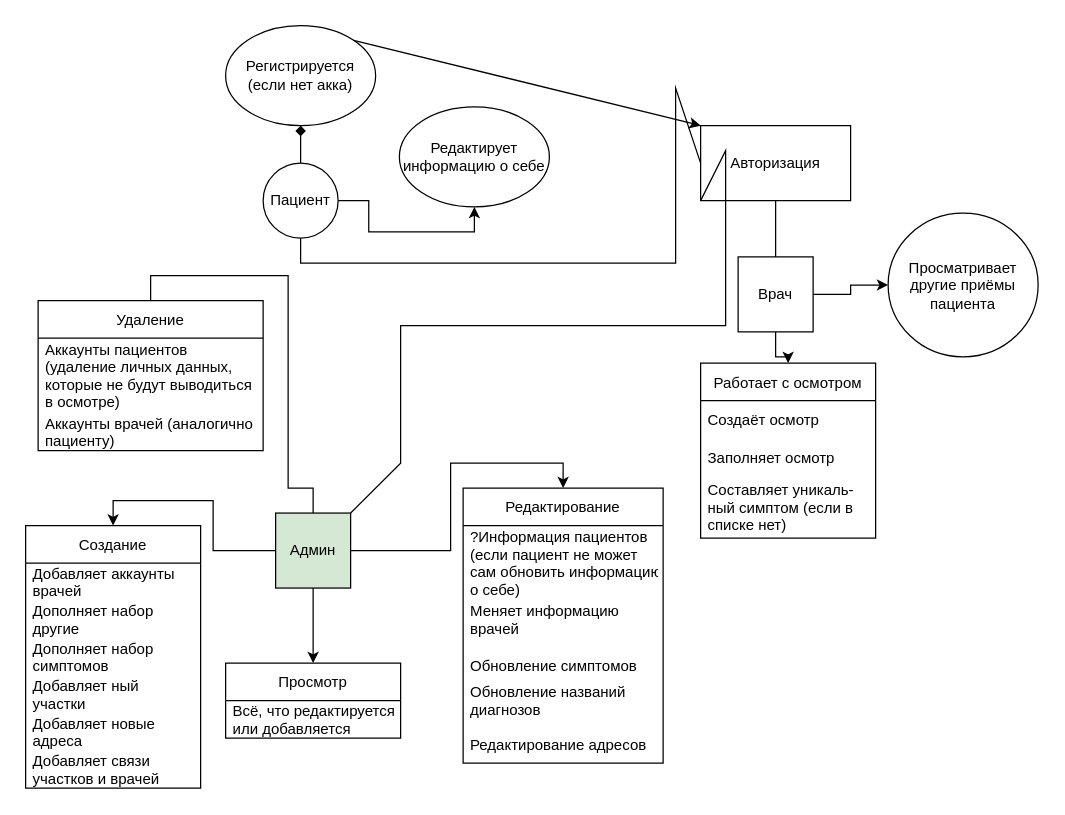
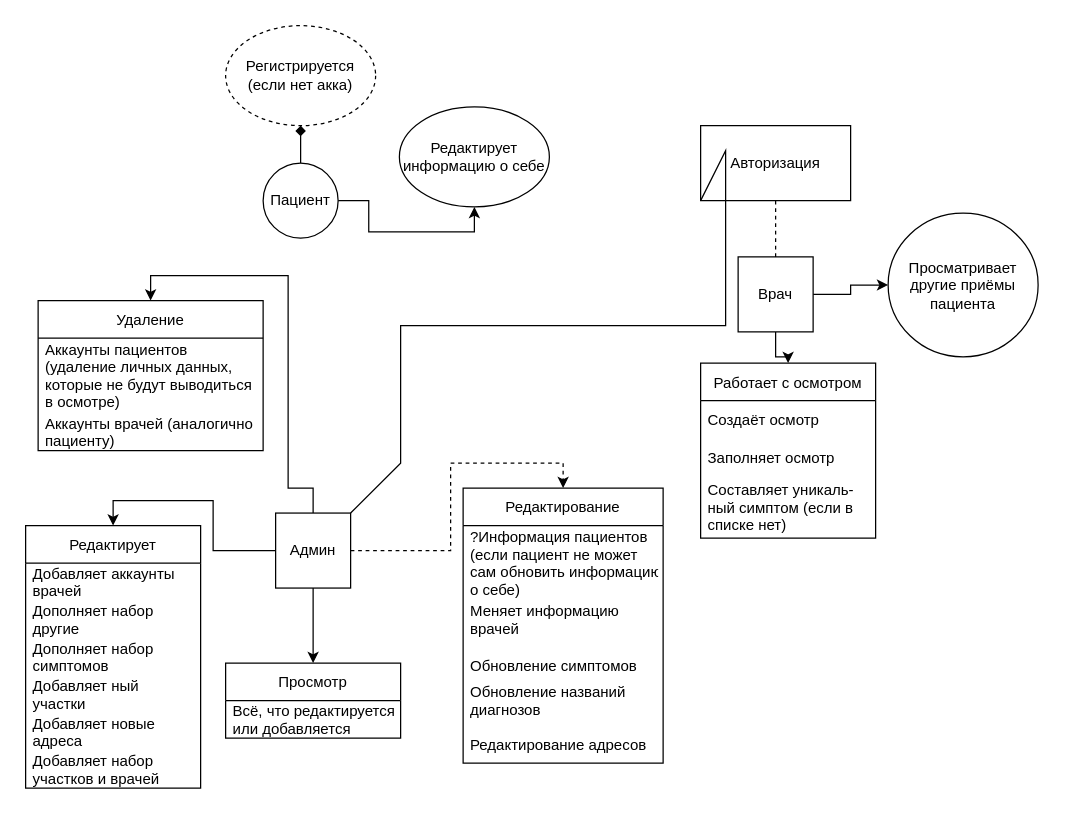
node "Регистрируется (если нет акка)": style solid -> dashed
edge "Регистрируется (если нет акка)" -> "Авторизация": removed
edge "Авторизация" -- "Врач": style solid -> dashed
edge "Авторизация" -- "Пациент": removed
edge "Удаление" -- "Админ": arrowhead none -> classic
edge "Админ" -> "Редактирование": style solid -> dashed
node "Создание": label "Создание" -> "Редактирует"
node "Админ": fillcolor #d5e8d4 -> #ffffff
node "Добавляет связи участков и врачей": label "Добавляет связи участков и врачей" -> "Добавляет набор участков и врачей"
